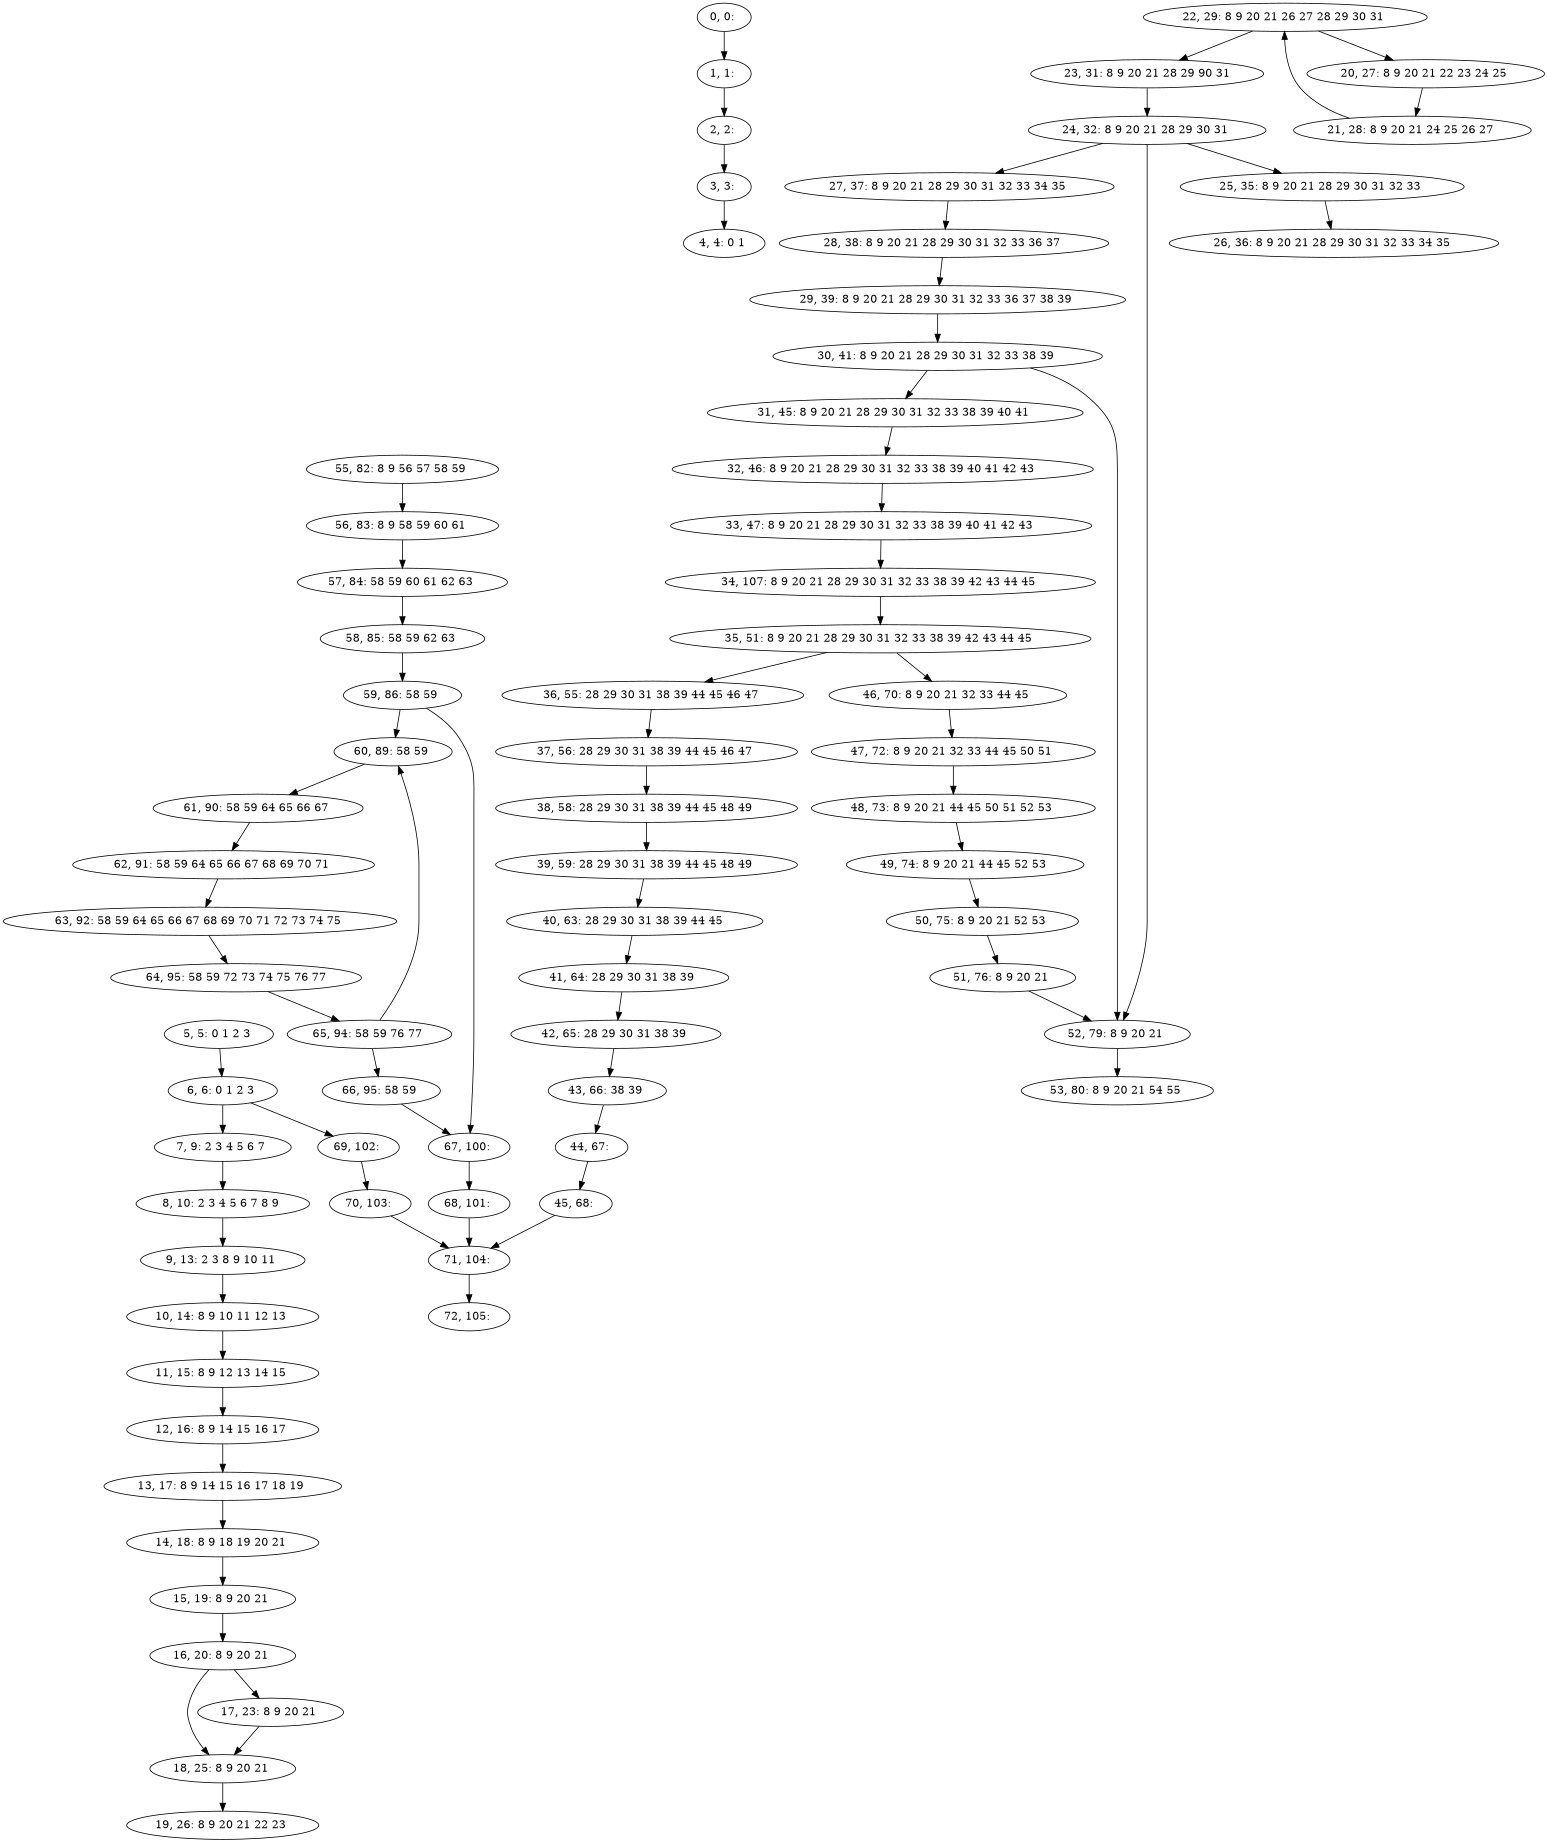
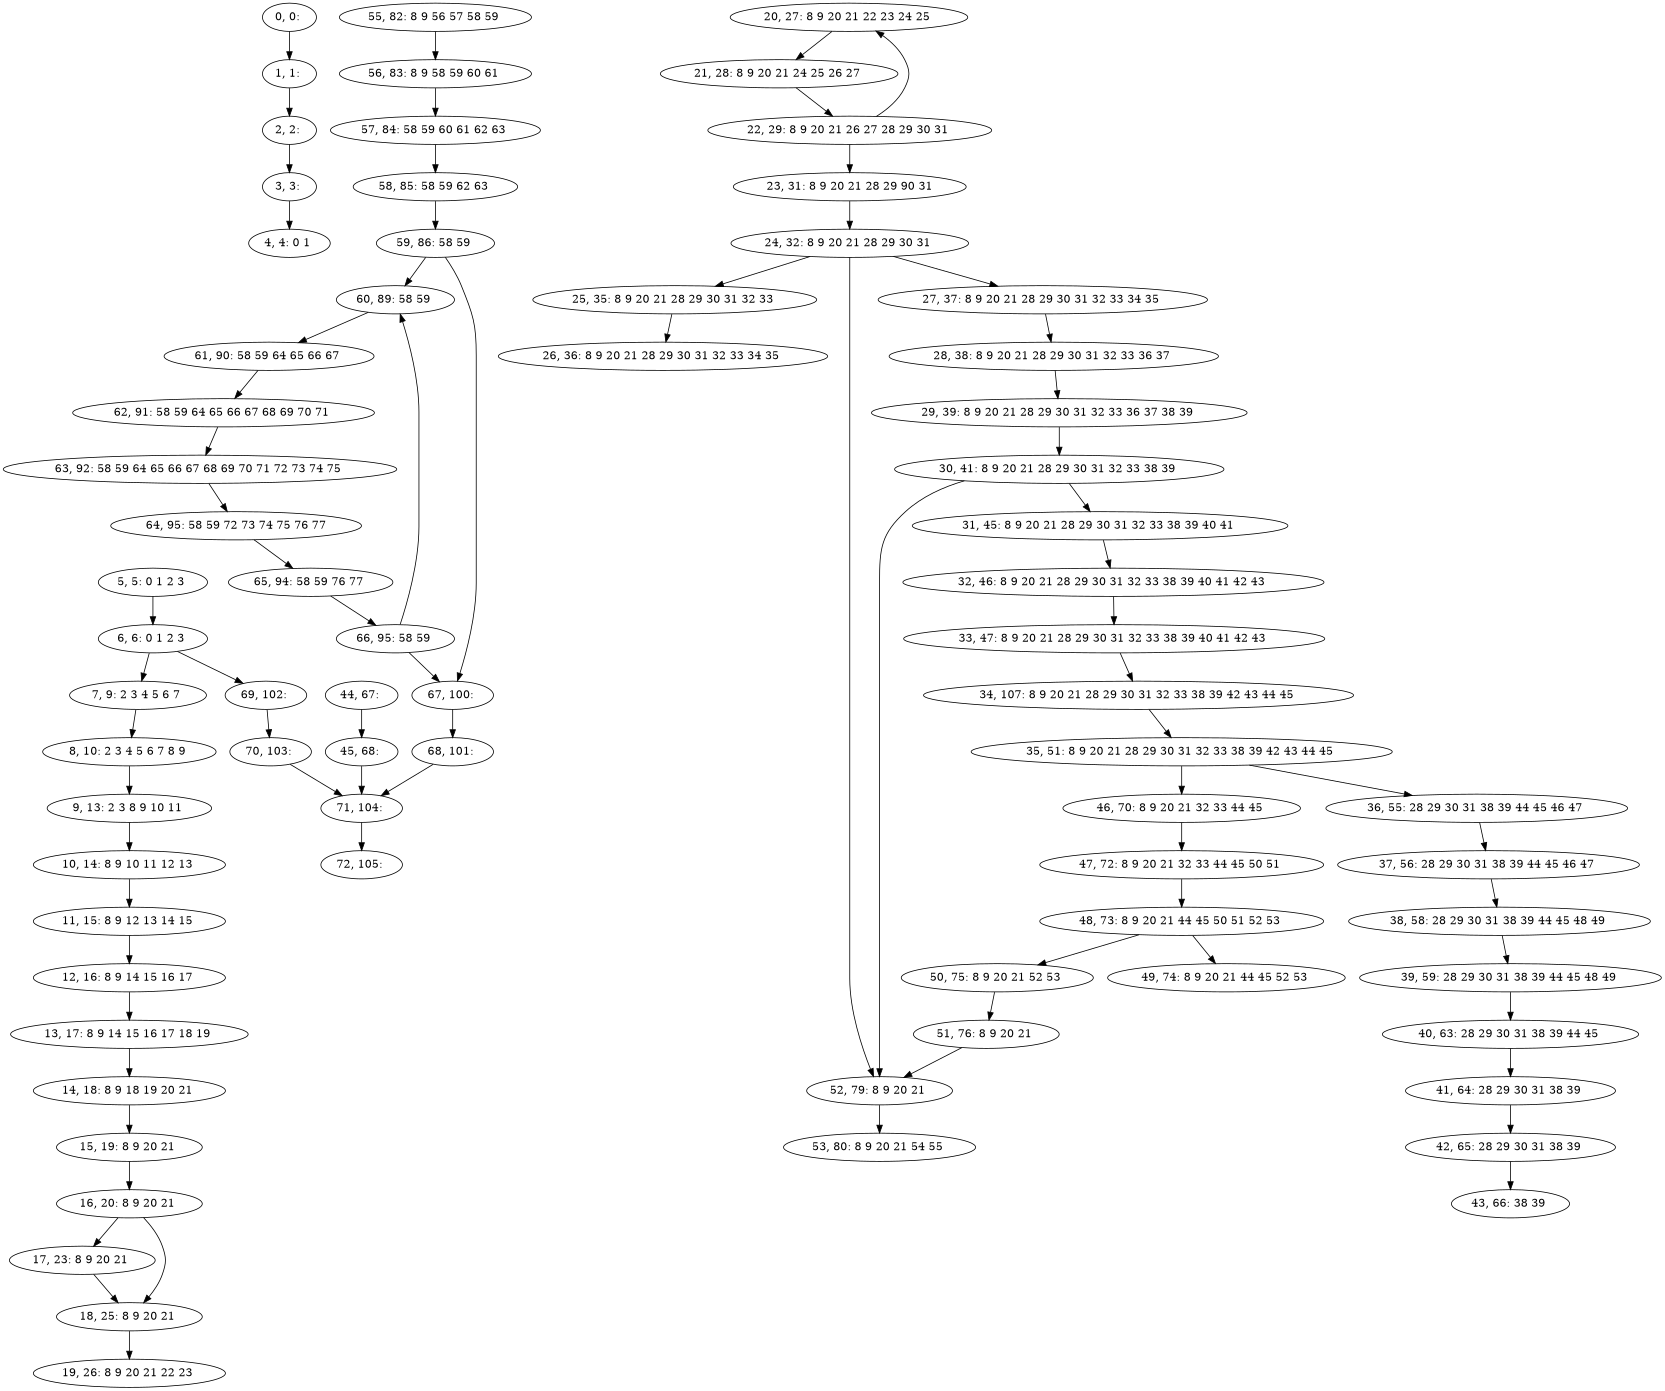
edge "49, 74: 8 9 20 21 44 45 52 53" -> "50, 75: 8 9 20 21 52 53": now "48, 73: 8 9 20 21 44 45 50 51 52 53" -> "50, 75: 8 9 20 21 52 53"
edge "65, 94: 58 59 76 77" -> "60, 89: 58 59": now "66, 95: 58 59" -> "60, 89: 58 59"
edge "43, 66: 38 39" -> "44, 67:": removed
